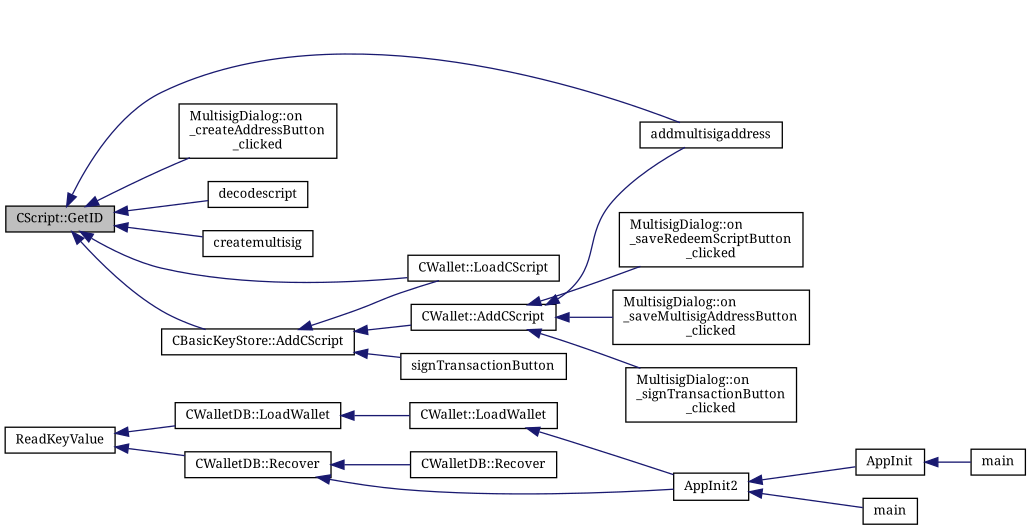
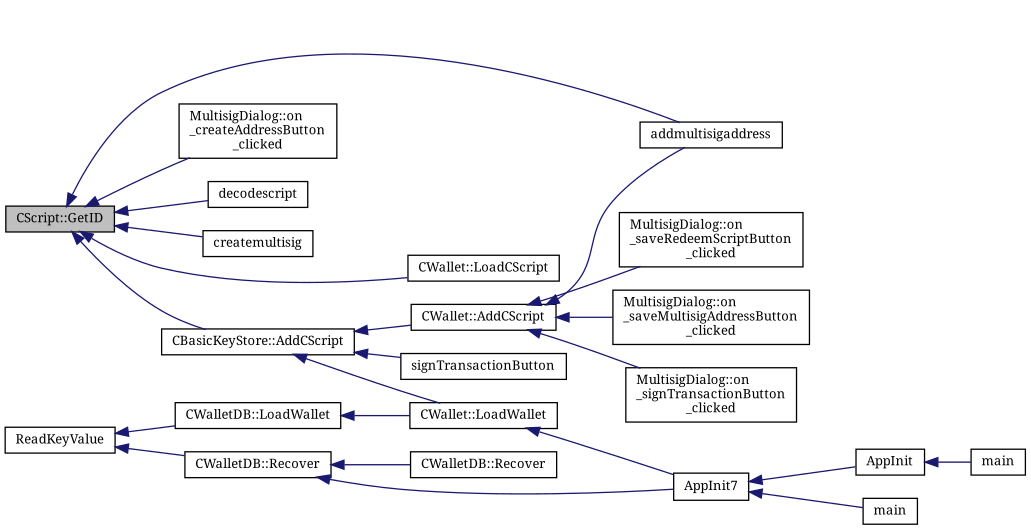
edge "CWallet::LoadCScript" -> "CBasicKeyStore::AddCScript": now "CWallet::LoadWallet" -> "CBasicKeyStore::AddCScript"
node "AppInit2": label "AppInit2" -> "AppInit7"
